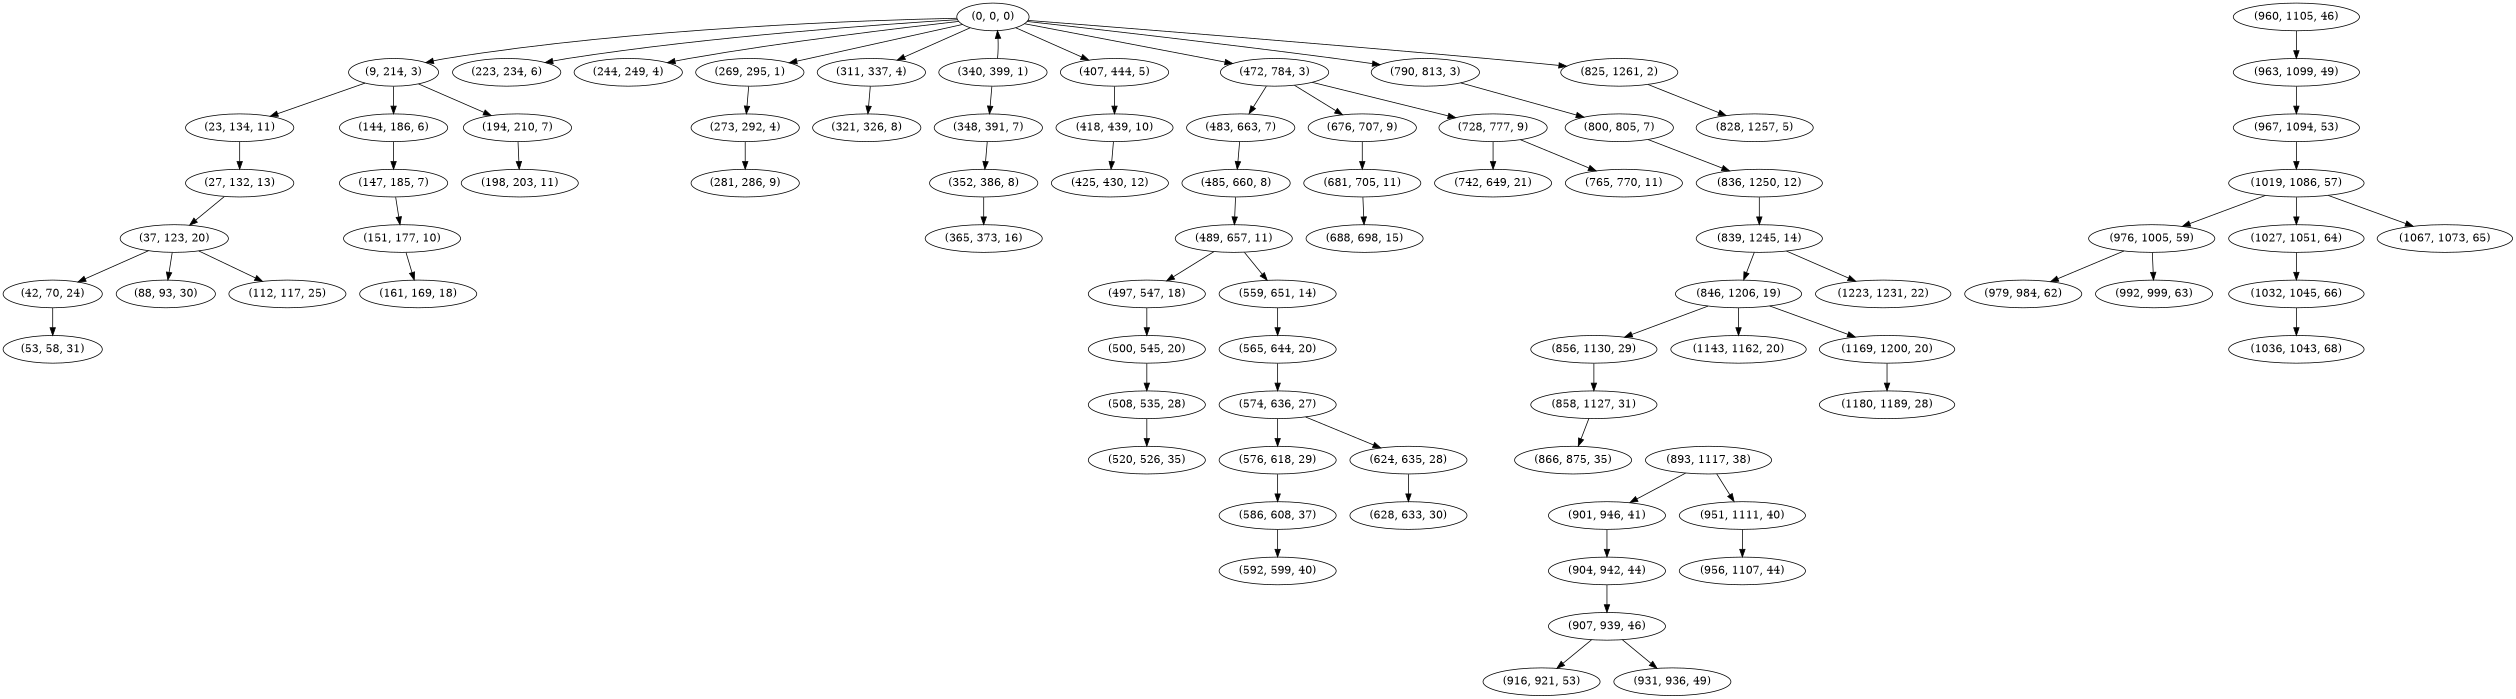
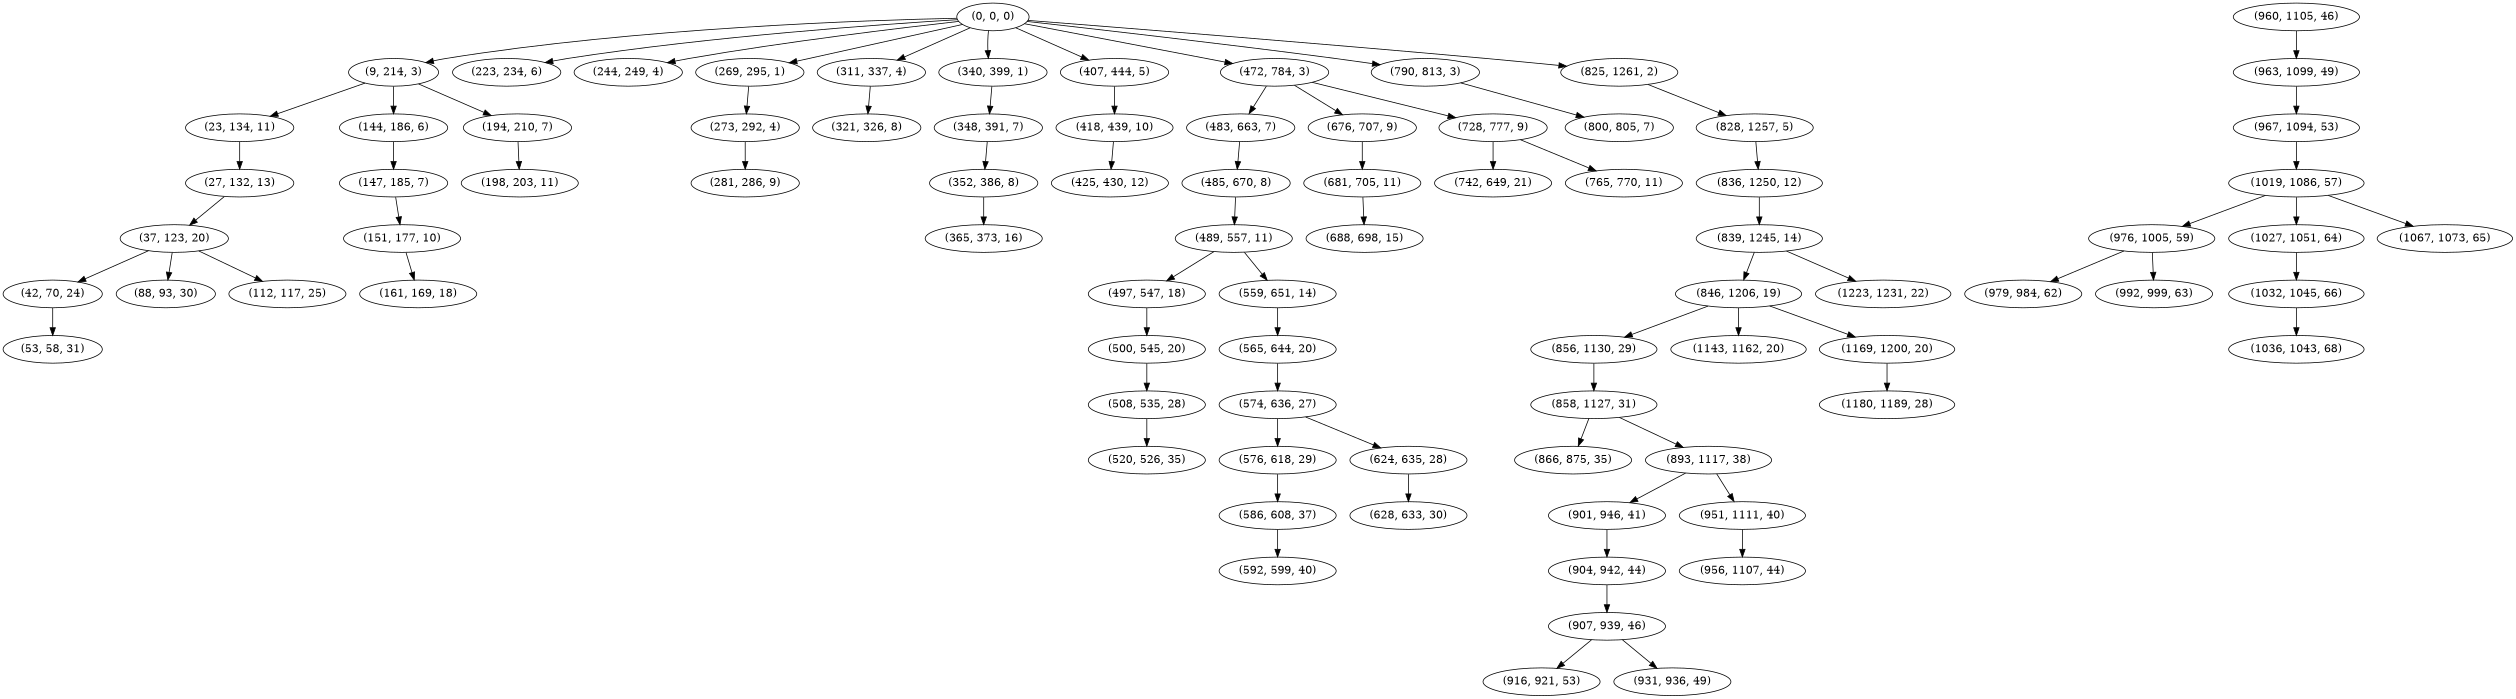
edge "(340, 399, 1)" -> "(0, 0, 0)": reversed
edge "(800, 805, 7)" -> "(836, 1250, 12)": now "(828, 1257, 5)" -> "(836, 1250, 12)"
node "(485, 660, 8)": label "(485, 660, 8)" -> "(485, 670, 8)"
node "(489, 657, 11)": label "(489, 657, 11)" -> "(489, 557, 11)"
edge "(858, 1127, 31)" -> "(893, 1117, 38)": added
